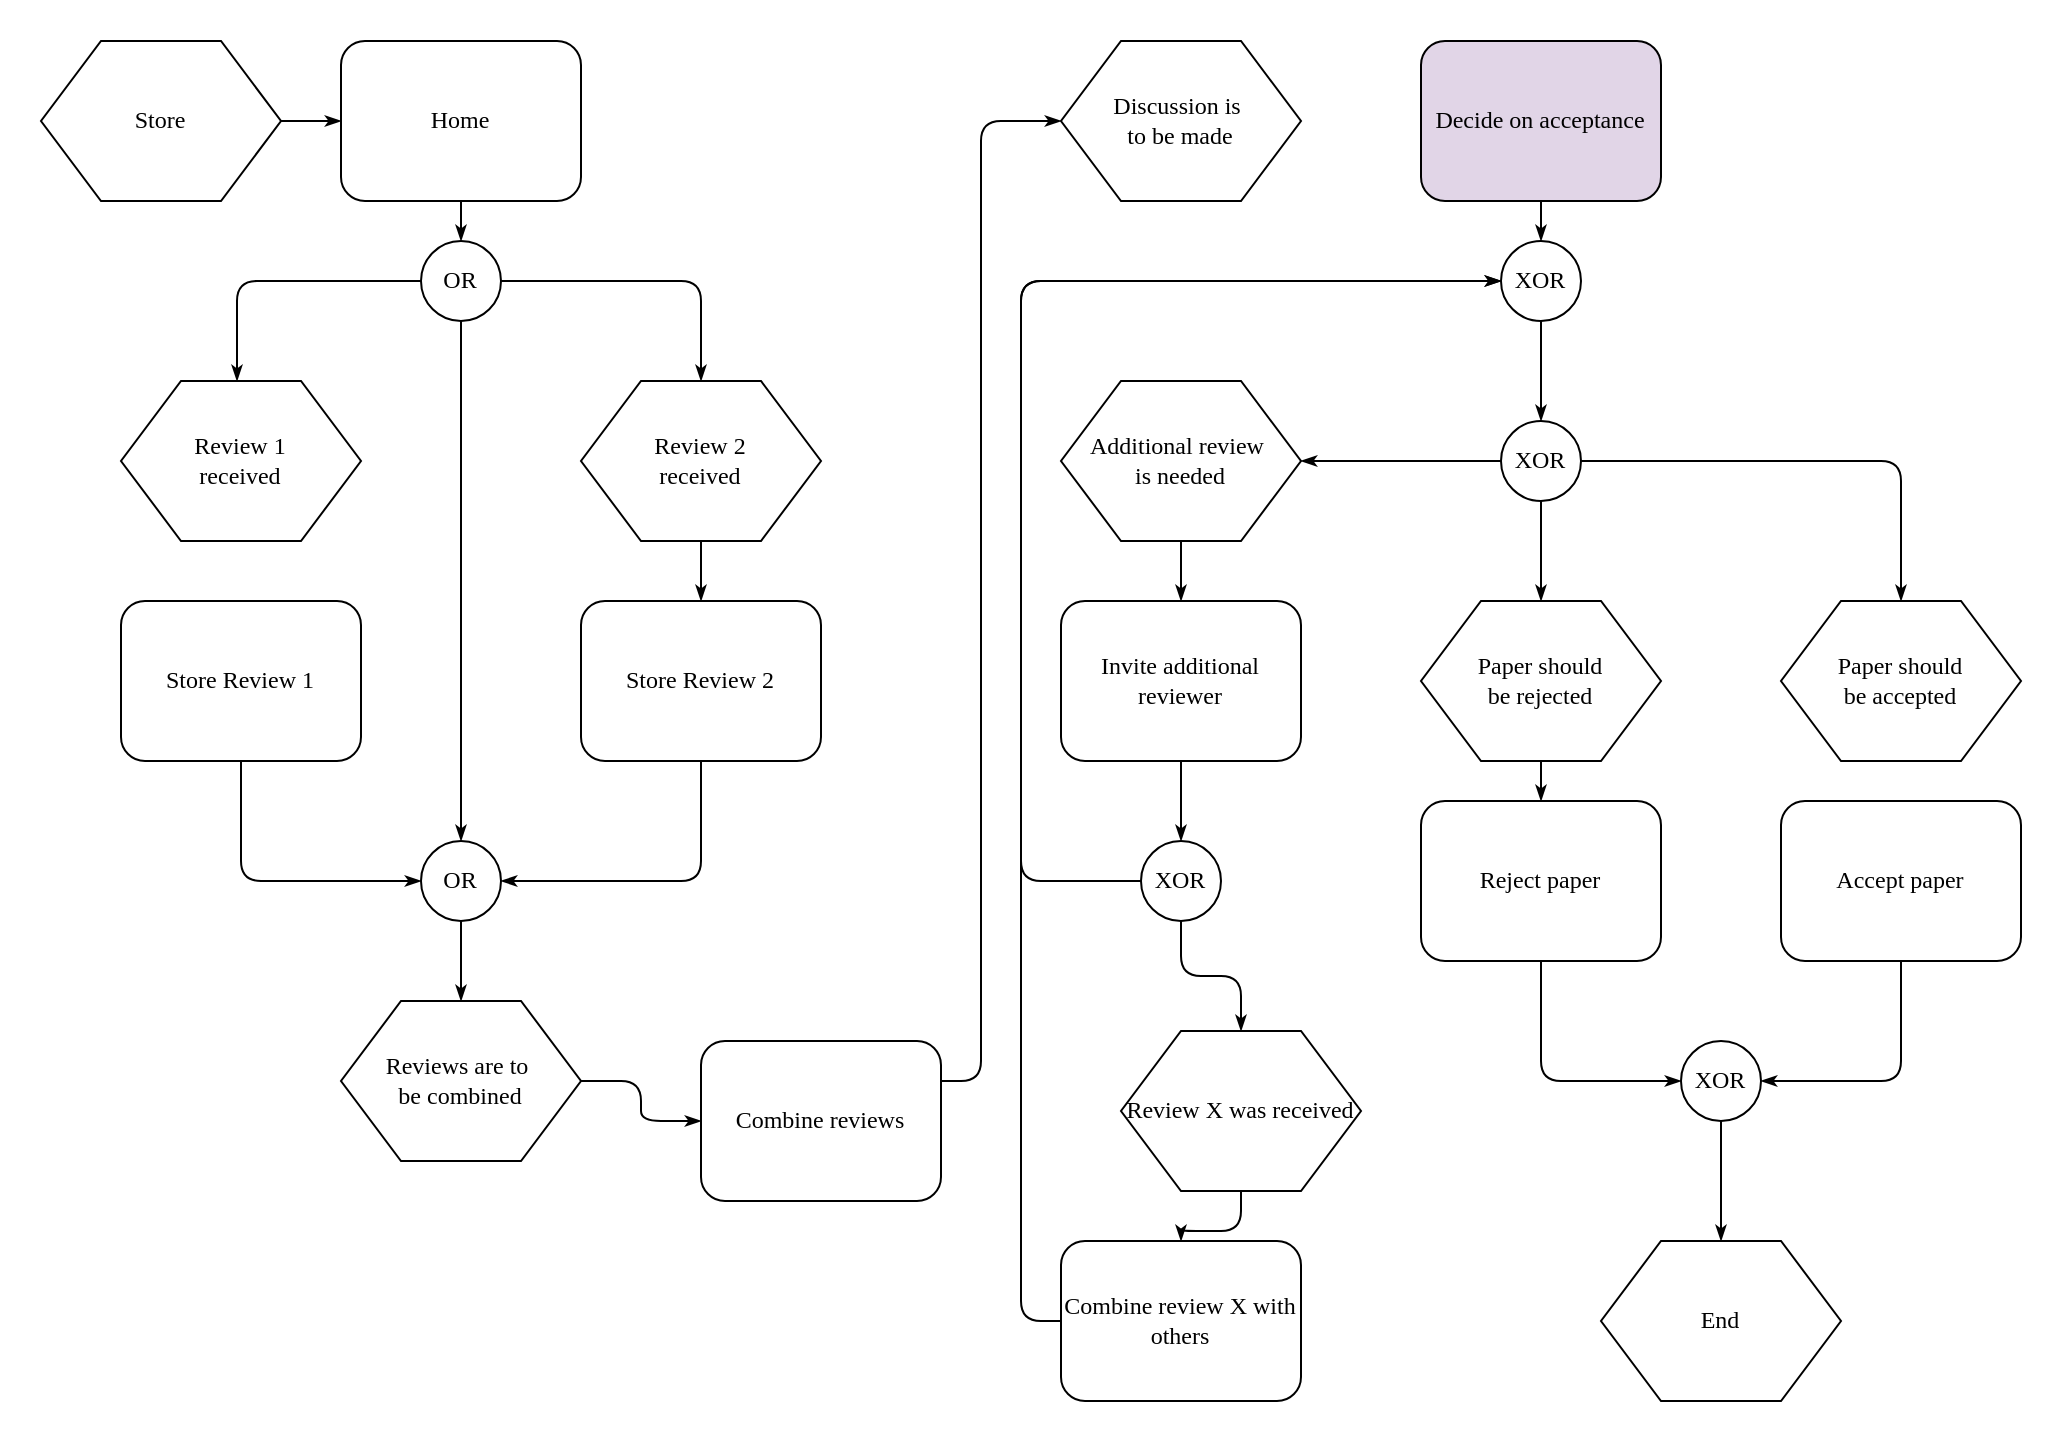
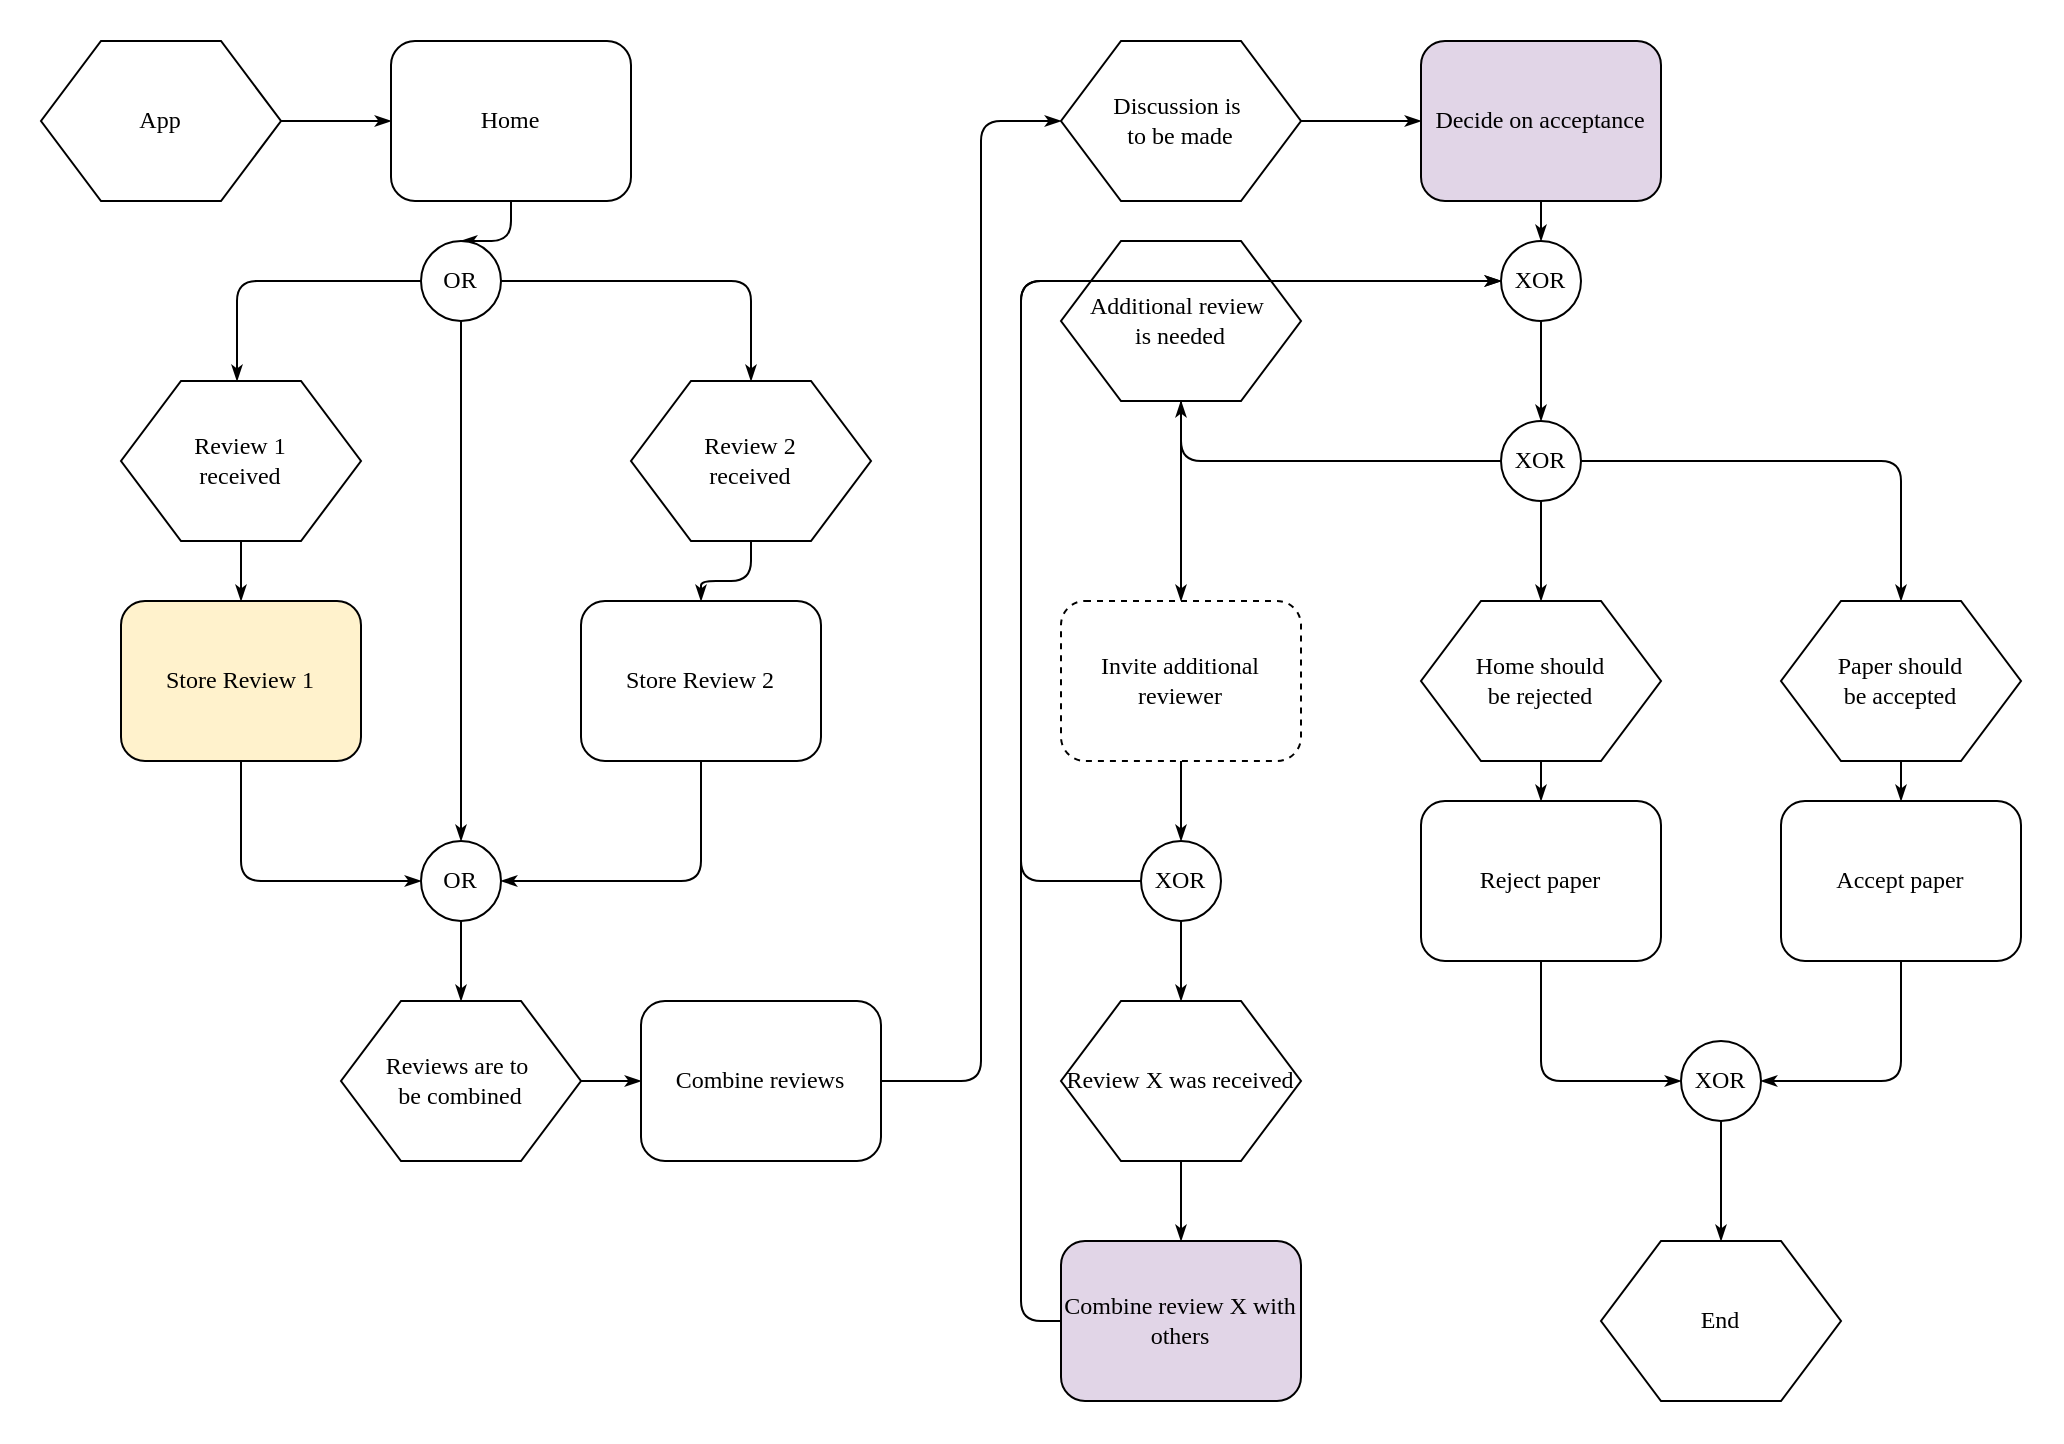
node "Store": label "Store" -> "App"
node "Home": moved (461, 121) -> (511, 121)
edge "Discussion is to be made" -> "Decide on acceptance": added
node "Review 2 received": moved (701, 461) -> (751, 461)
node "Additional review is needed": moved (1181, 461) -> (1181, 321)
edge "Review 1 received" -> "Store Review 1": added
node "Store Review 1": fillcolor #ffffff -> #fff2cc
node "Invite additional reviewer": style solid -> dashed
node "Paper should be rejected": label "Paper should be rejected" -> "Home should be rejected"
edge "Paper should be accepted" -> "Accept paper": added
node "Review X was received": moved (1241, 1111) -> (1181, 1081)
node "Combine reviews": moved (821, 1121) -> (761, 1081)
node "Combine review X with others": fillcolor #ffffff -> #e1d5e7
